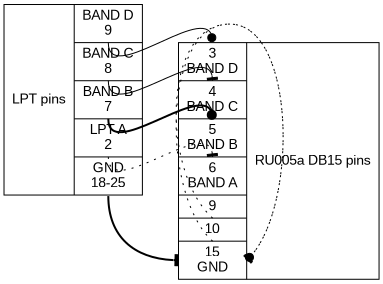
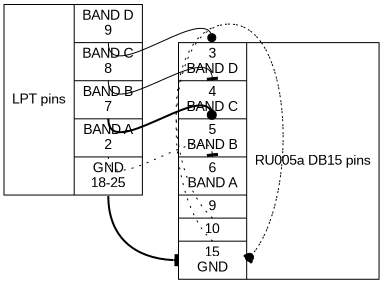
node "LPT pins": text "LPT A" -> "BAND A"
